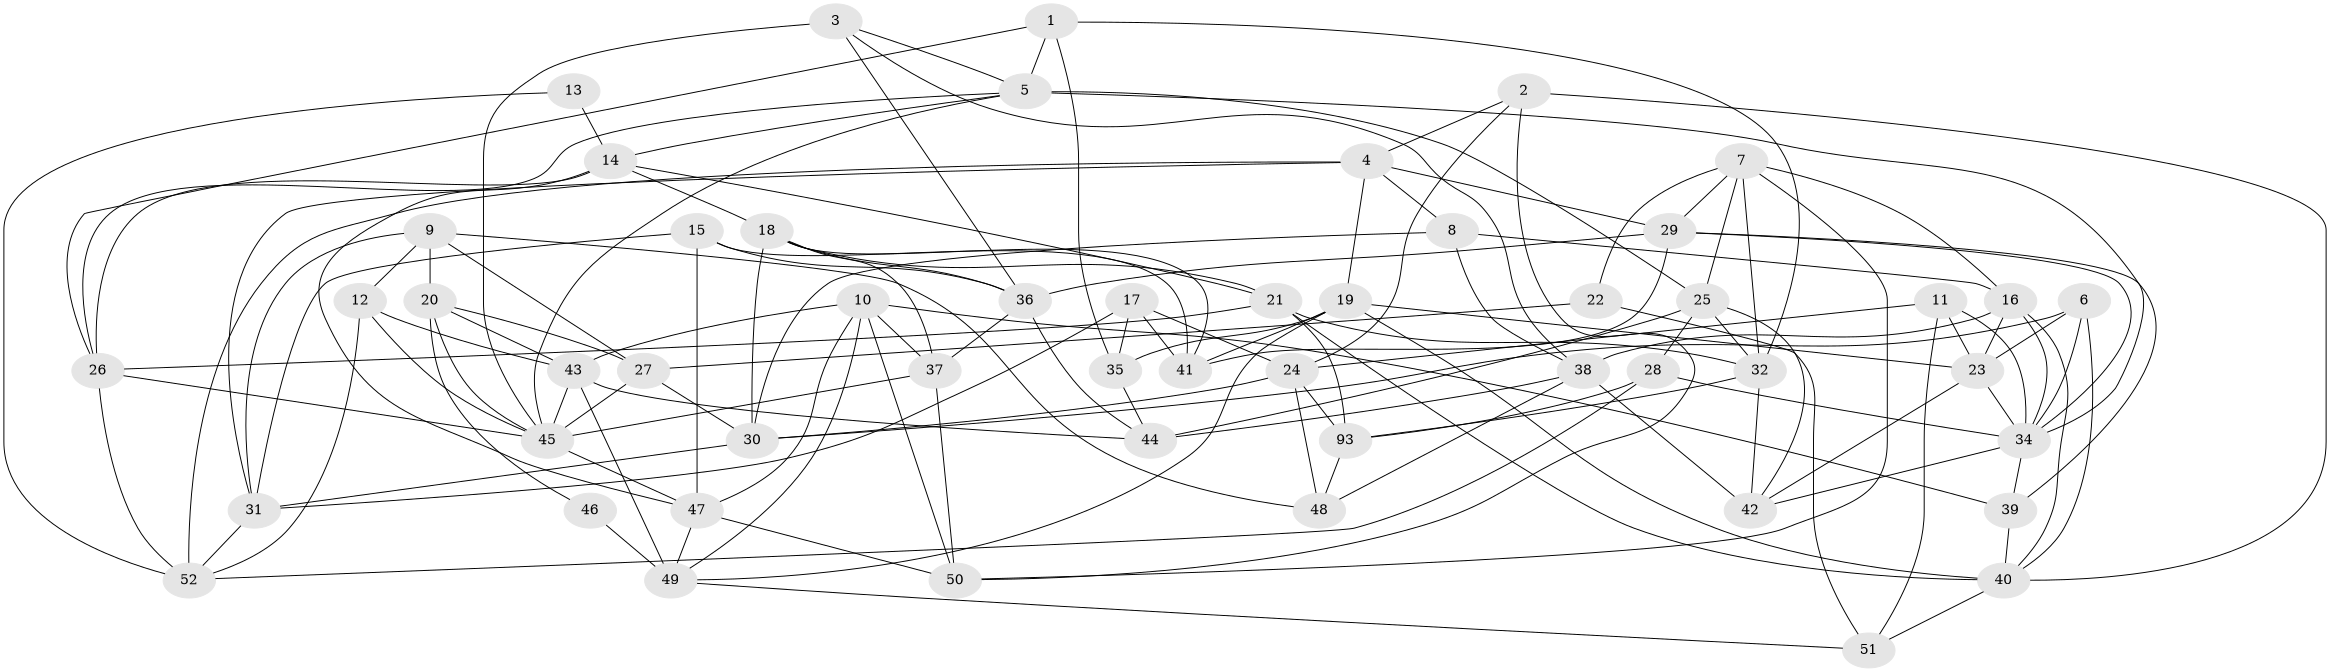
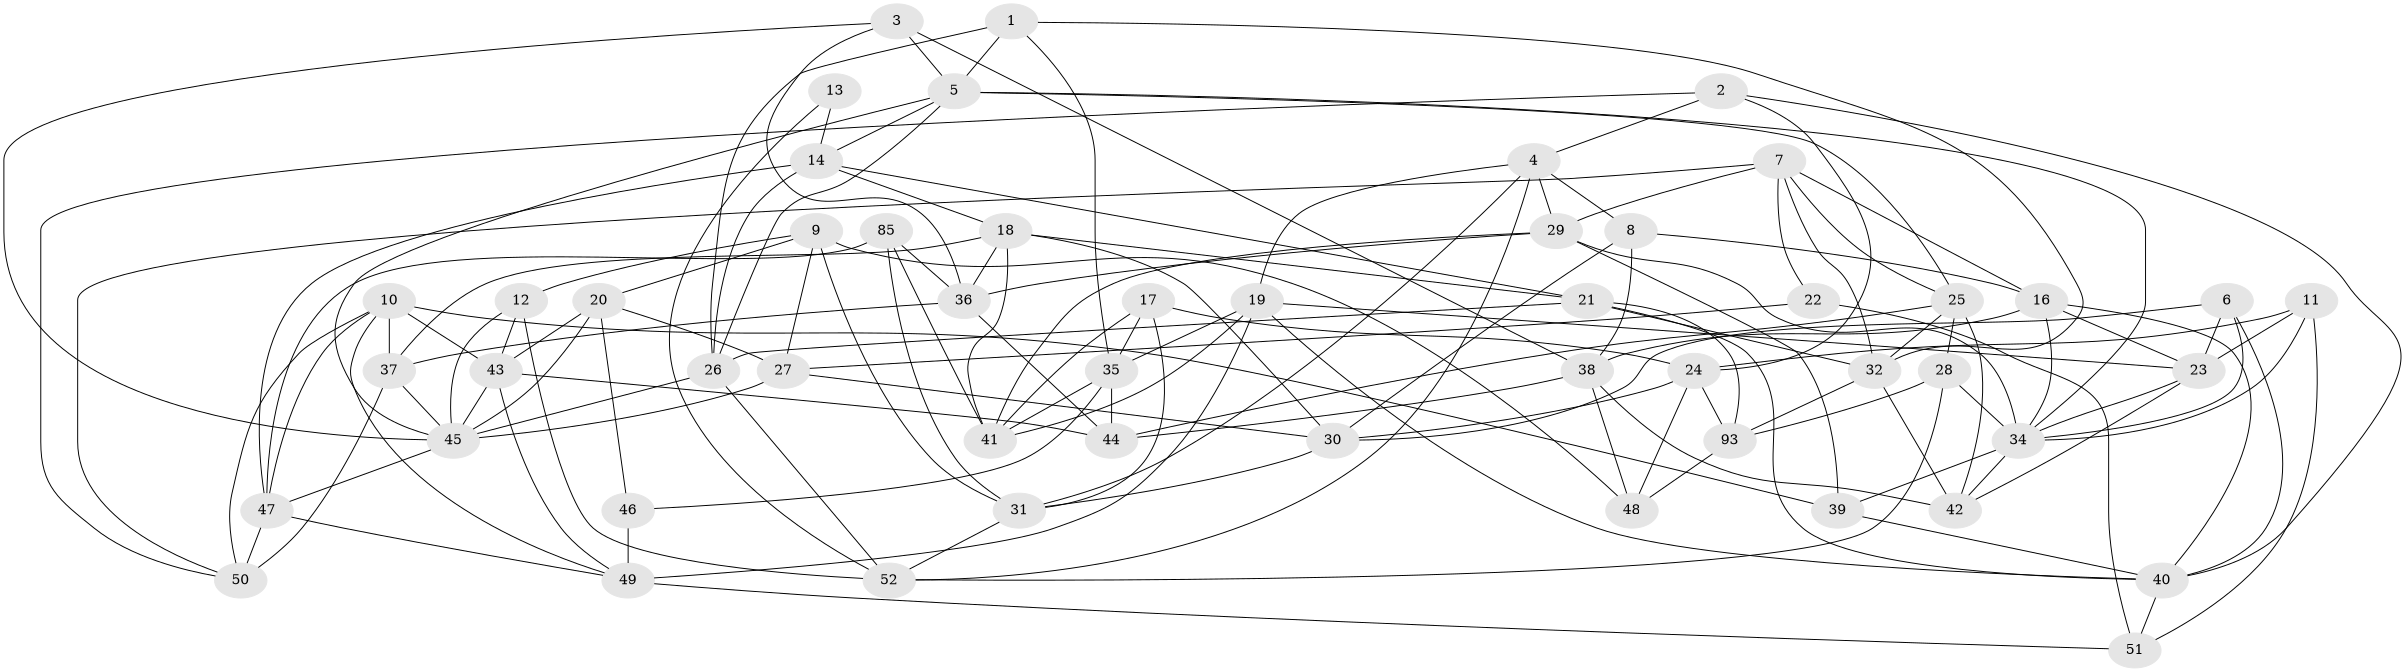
node "15": label "15" -> "85"
edge "35" -- "41": added
edge "35" -- "46": added
